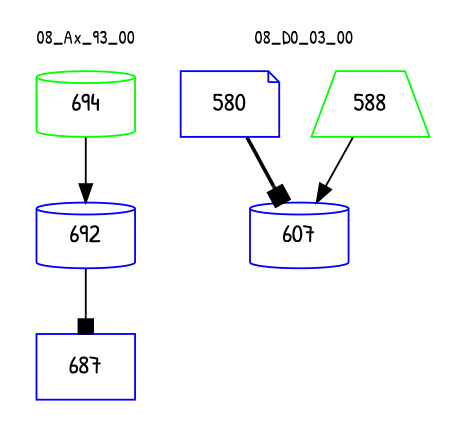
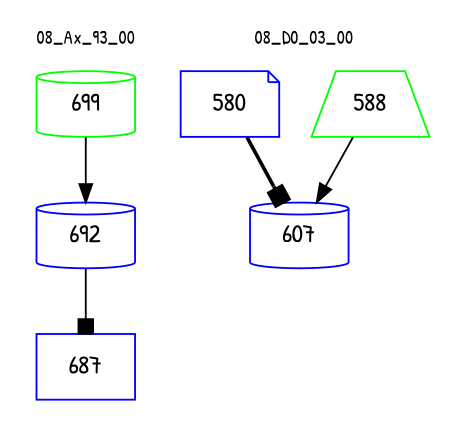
node "694": label "694" -> "699"
